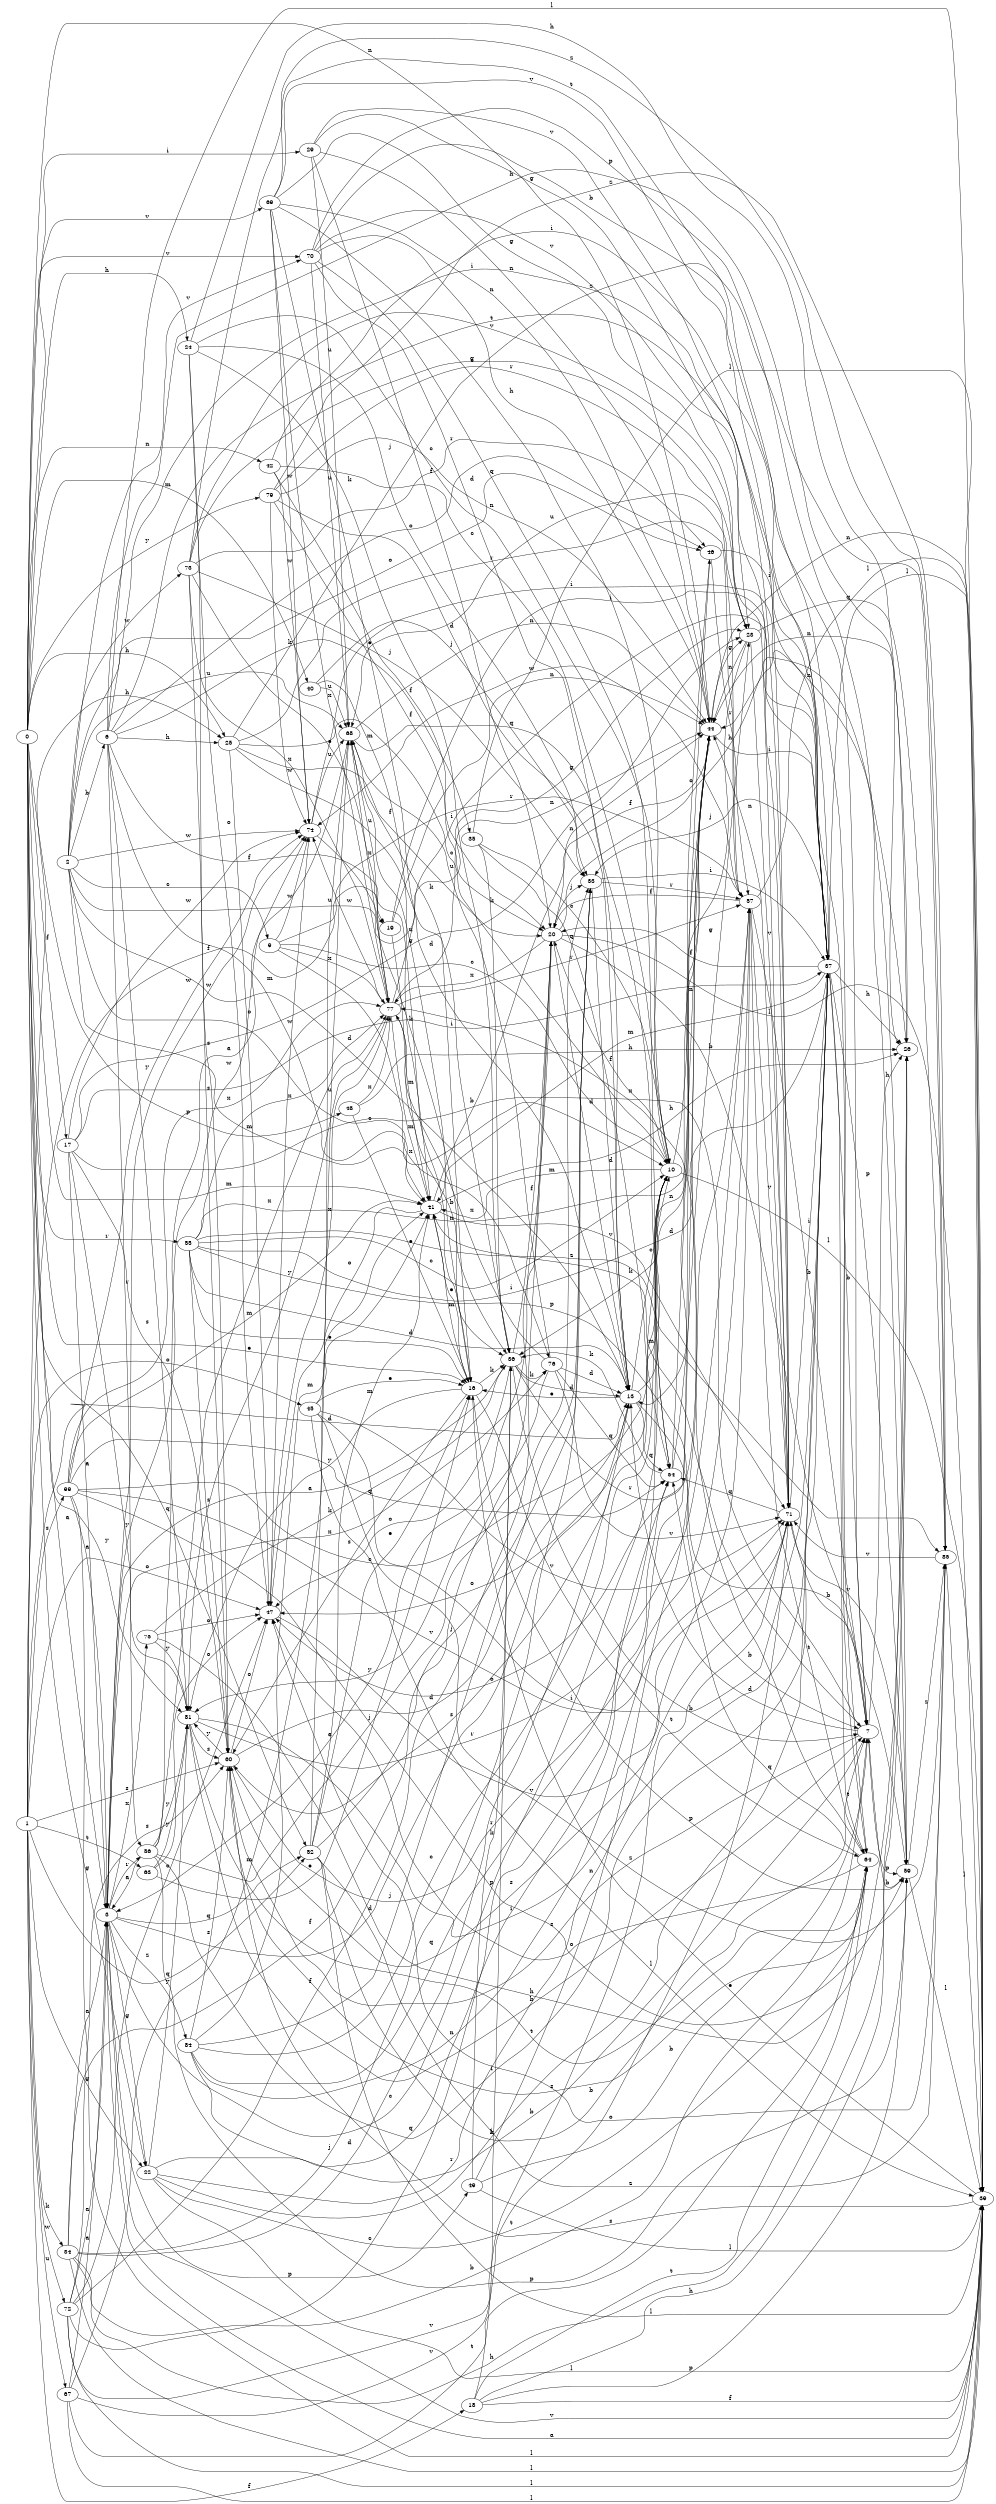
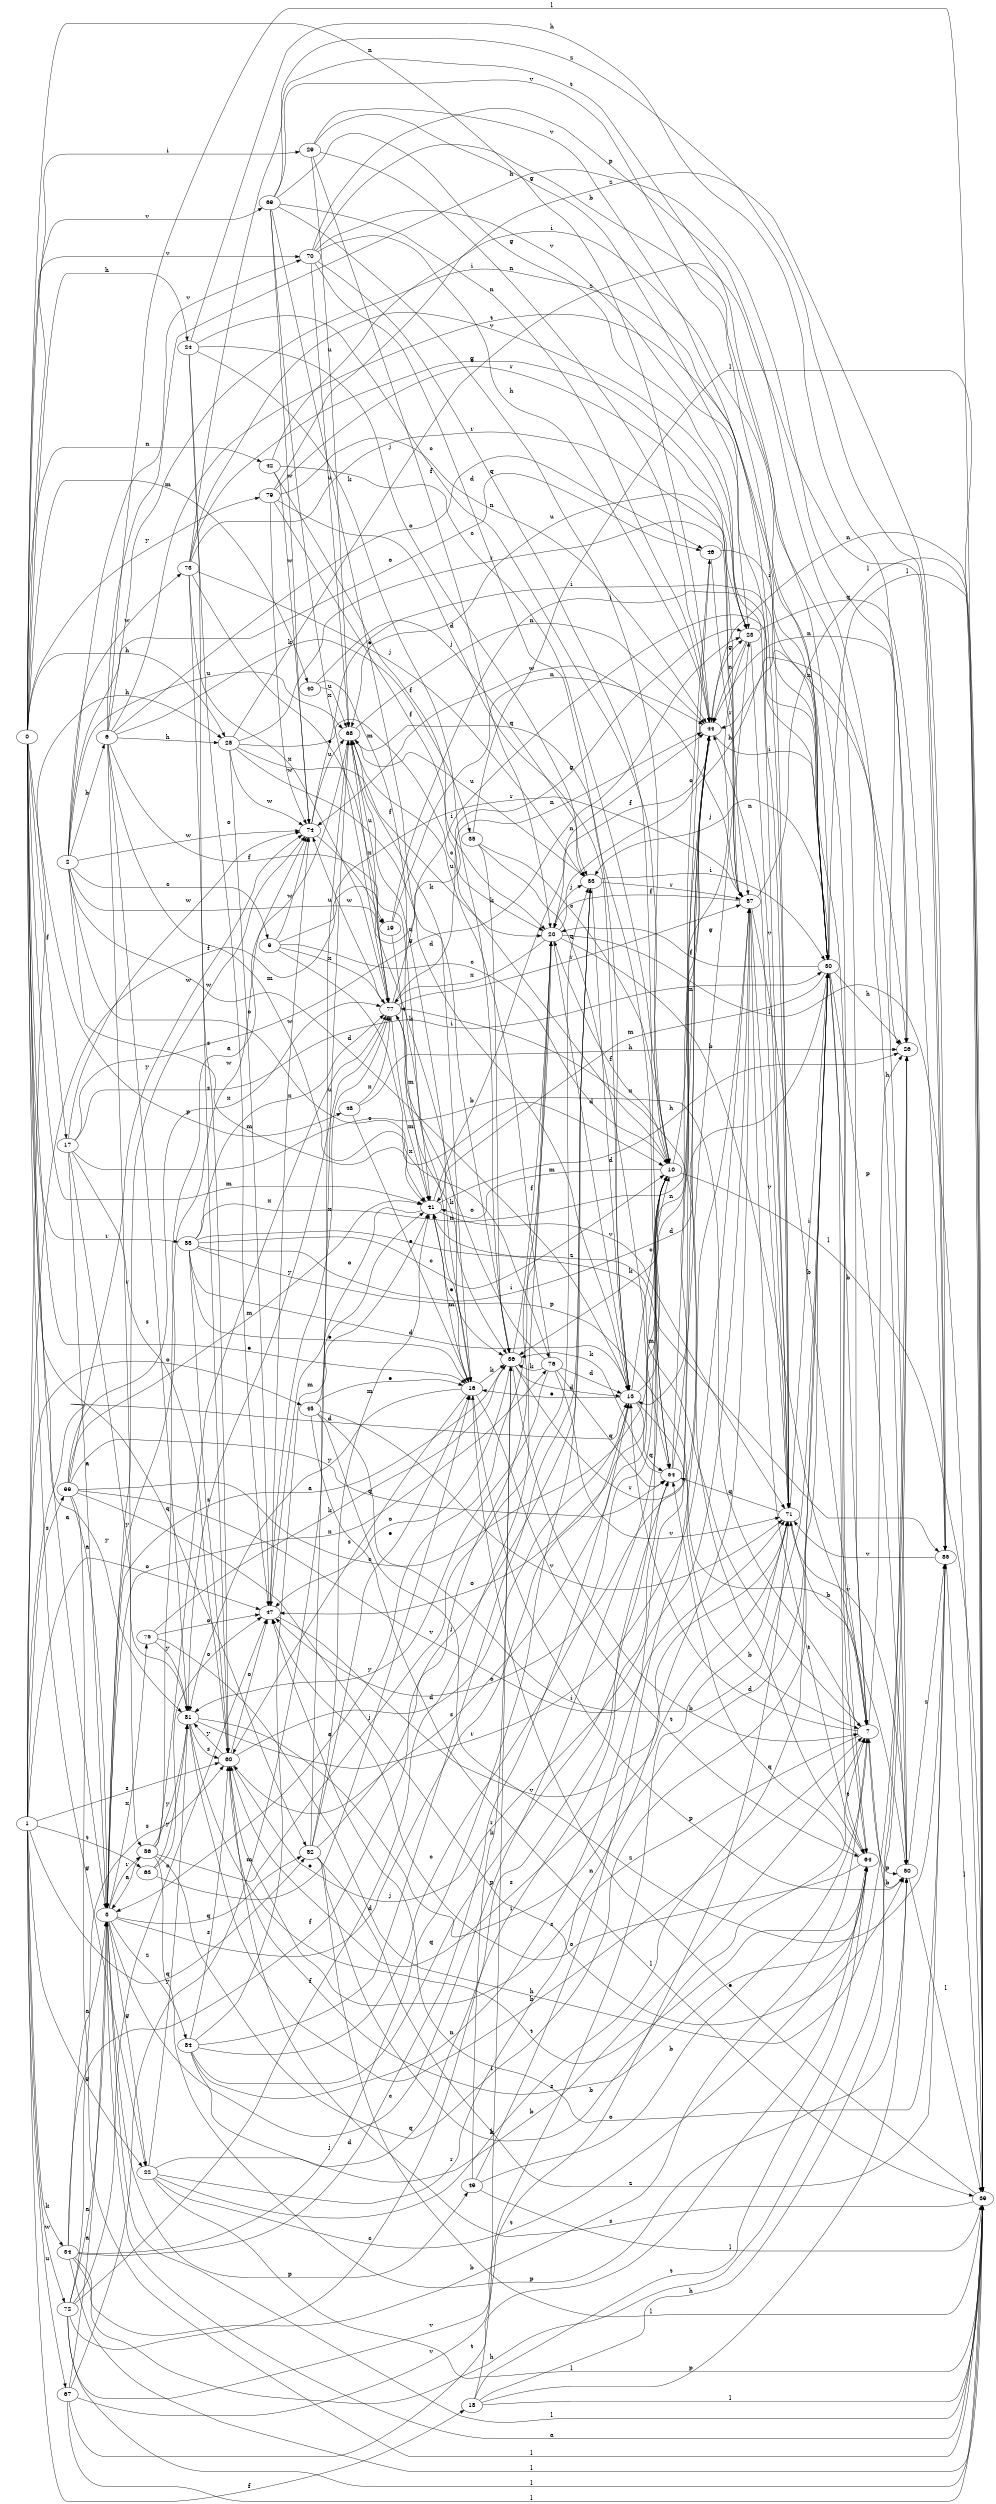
edge "73" -> "46": now "73" -> "57"
edge "33" -> "68": added, label "u"
edge "25" -> "74": added, label "w"
node "37": label "37" -> "30"
edge "77" -> "36": label "b" -> "k"
edge "76" -> "77": label "x" -> "o"
edge "36" -> "76": reversed
node "59": label "59" -> "50"
edge "18" -> "39": label "f" -> "l"
edge "3" -> "39": label "v" -> "l"
